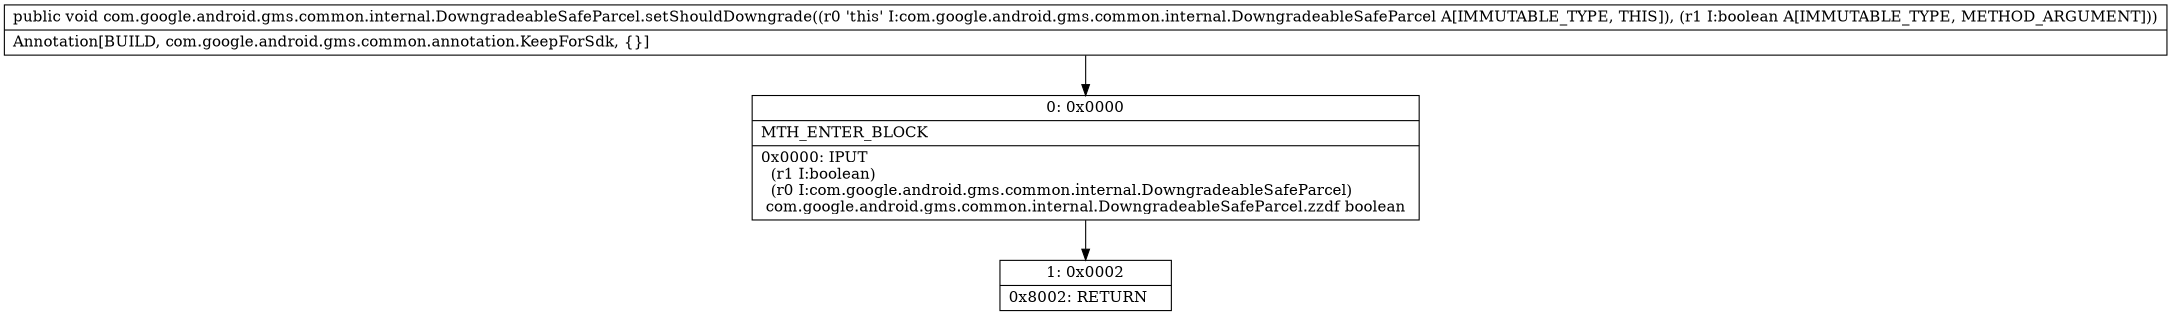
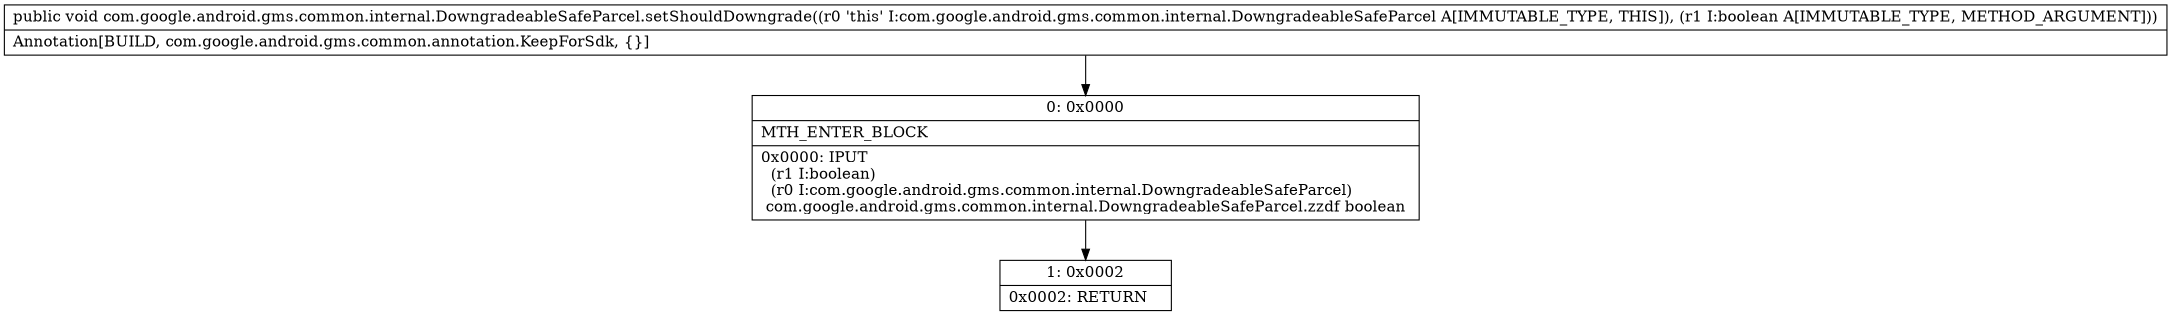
node "1: 0x0002": text "0x8002: RETURN" -> "0x0002: RETURN"
